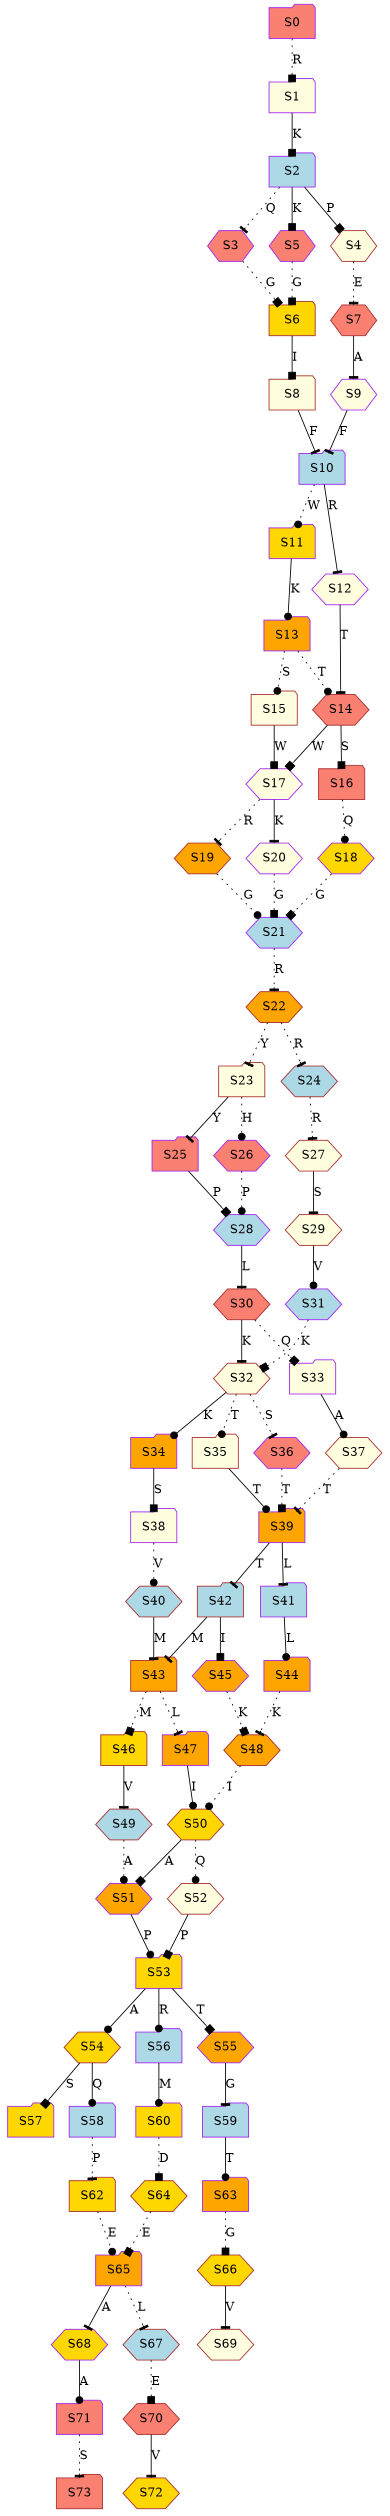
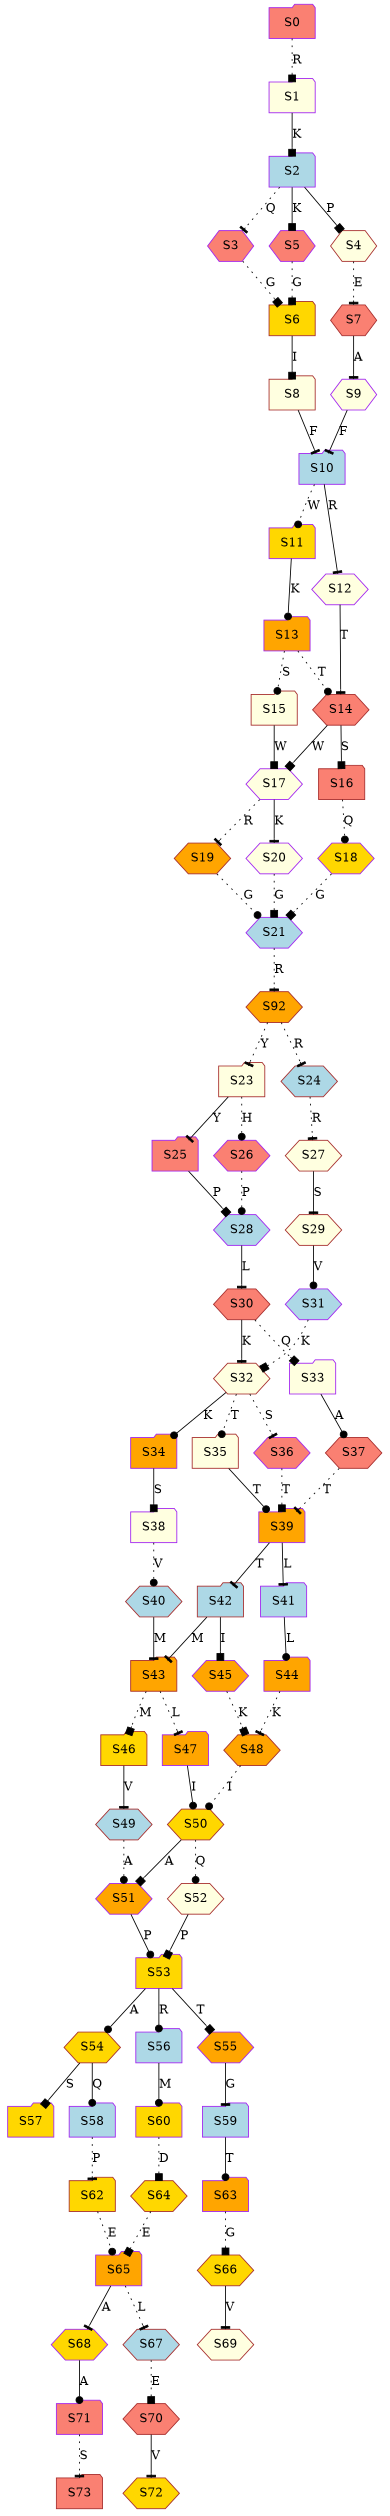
node "S22": label "S22" -> "S92"
node "S37": fillcolor lightyellow -> salmon
